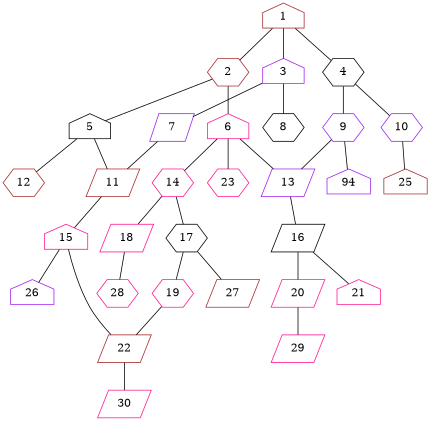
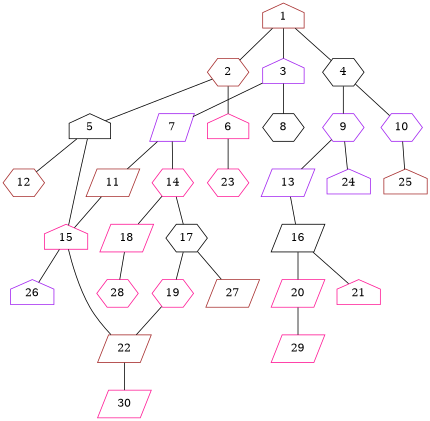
edge "5" -- "11": now "5" -- "15"
edge "6" -- "13": removed
edge "6" -- "14": now "7" -- "14"
node "94": label "94" -> "24"
